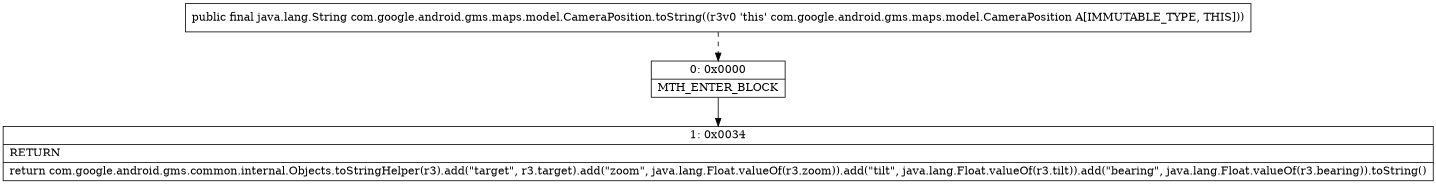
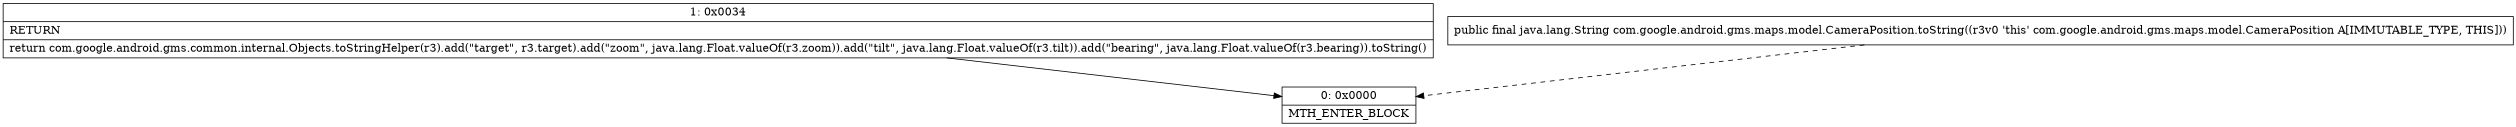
edge "0: 0x0000" -> "1: 0x0034": reversed
